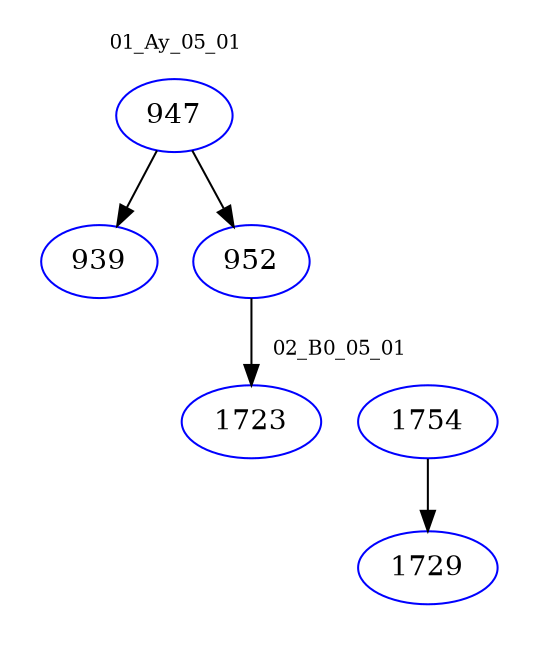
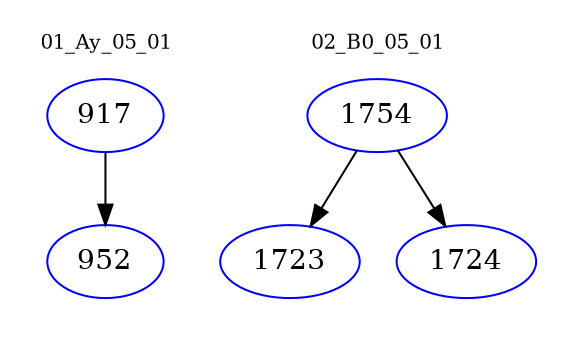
node "947": label "947" -> "917"
node "939": removed
edge "952" -> "1723": now "1754" -> "1723"
node "1729": label "1729" -> "1724"
